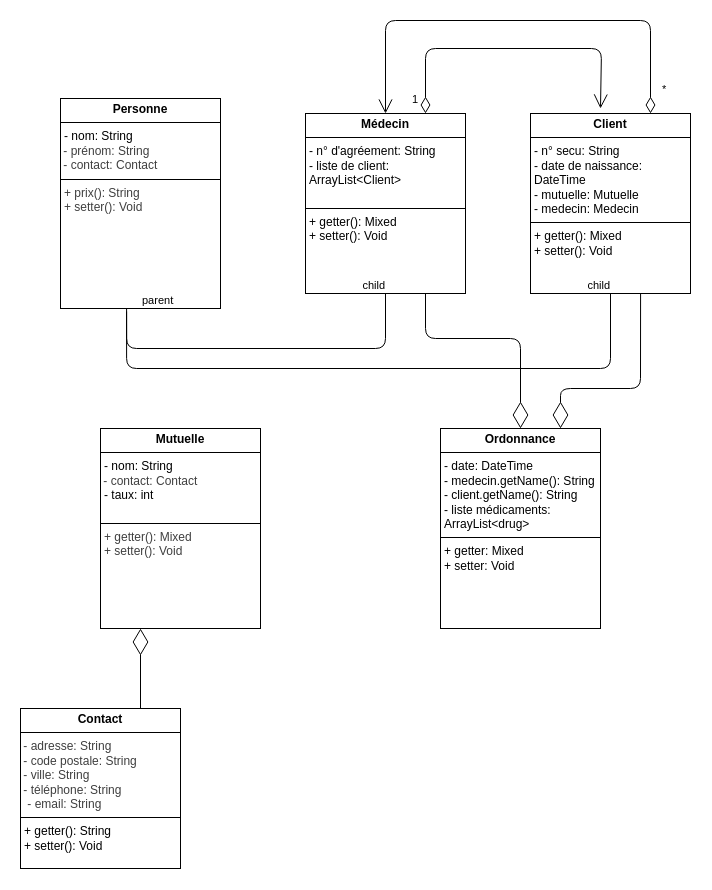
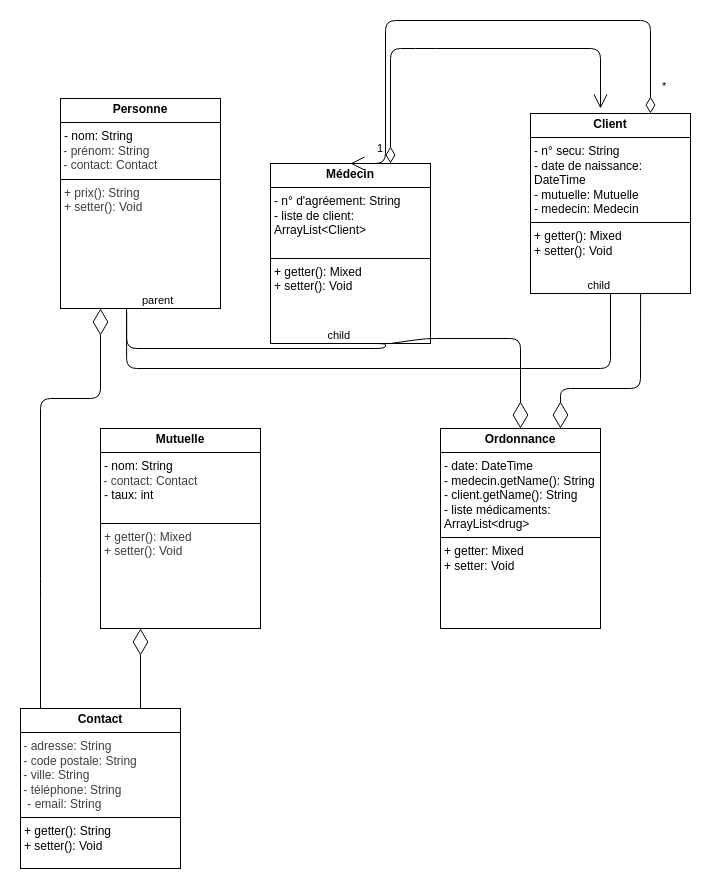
node "Médecin - n° d'agréement: String - liste de client: ArrayList<Client> + getter(): Mixed + setter(): Void": moved (386, 204) -> (351, 254)
edge "Contact - adresse: String - code postale: String - ville: String - téléphone: String - email: String + getter(): String + setter(): Void" -> "Personne - nom: String - prénom: String - contact: Contact + prix(): String + setter(): Void": added
